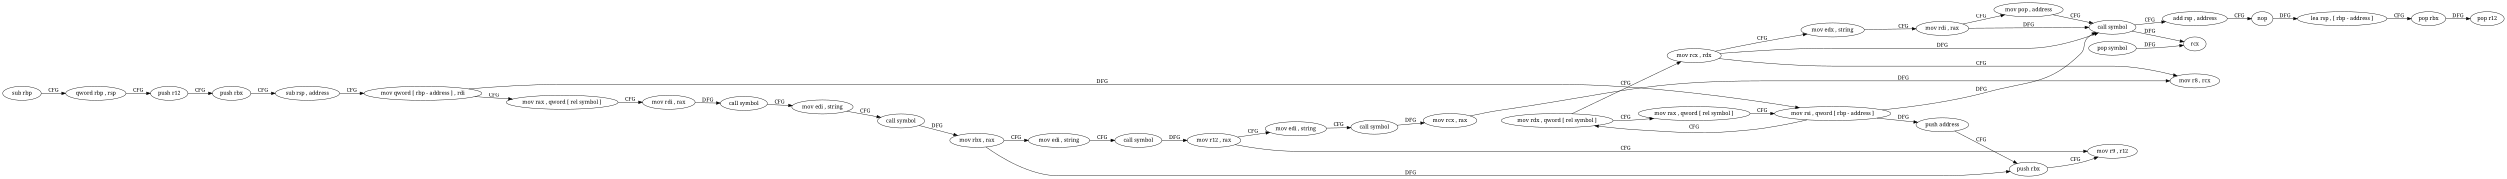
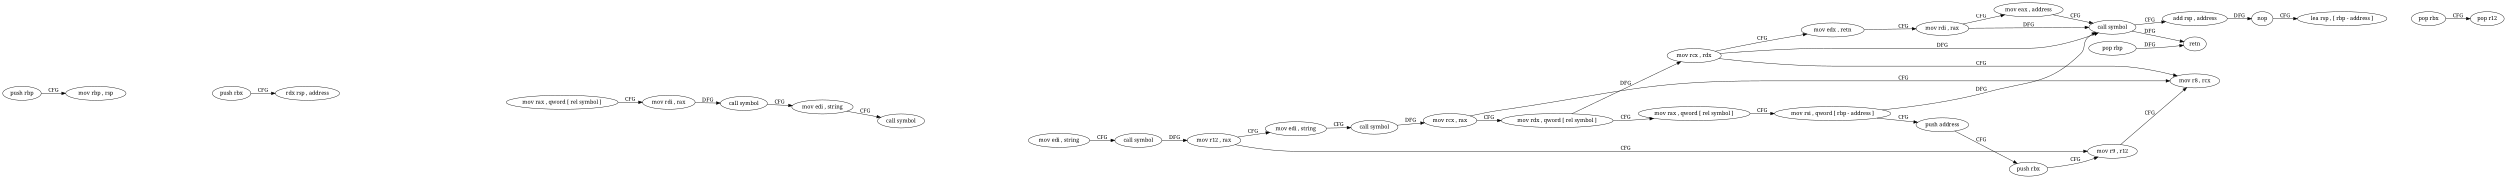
node "mov pop , address": label "mov pop , address" -> "mov eax , address"
edge "add rsp , address" -> "nop": label "CFG" -> "DFG"
edge "nop" -> "lea rsp , [ rbp - address ]": label "DFG" -> "CFG"
edge "pop rbx" -> "pop r12": label "DFG" -> "CFG"
edge "lea rsp , [ rbp - address ]" -> "pop rbx": removed, label "CFG"
node "mov edx , string": label "mov edx , string" -> "mov edx , retn"
node "rcx": label "rcx" -> "retn"
node "pop symbol": label "pop symbol" -> "pop rbp"
edge "mov rcx , rax" -> "mov r8 , rcx": label "DFG" -> "CFG"
edge "mov rdx , qword [ rel symbol ]" -> "mov rcx , rdx": label "CFG" -> "DFG"
node "sub rbp": label "sub rbp" -> "push rbp"
node "qword rbp , rsp": label "qword rbp , rsp" -> "mov rbp , rsp"
node "push r12": removed
node "sub rsp , address": label "sub rsp , address" -> "rdx rsp , address"
node "mov qword [ rbp - address ] , rdi": removed
edge "mov rsi , qword [ rbp - address ]" -> "push address": label "DFG" -> "CFG"
edge "mov r9 , r12" -> "mov r8 , rcx": added, label "CFG"
edge "mov rsi , qword [ rbp - address ]" -> "mov rdx , qword [ rel symbol ]": now "mov rcx , rax" -> "mov rdx , qword [ rel symbol ]"
node "mov rbx , rax": removed
